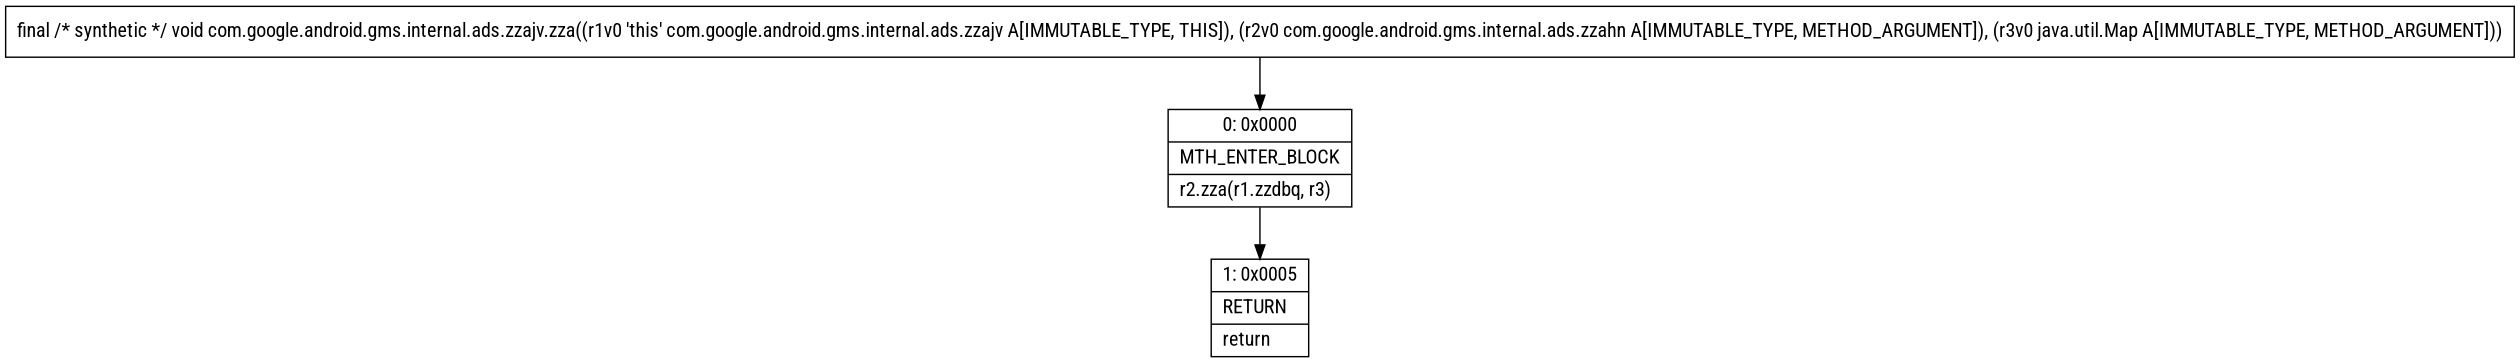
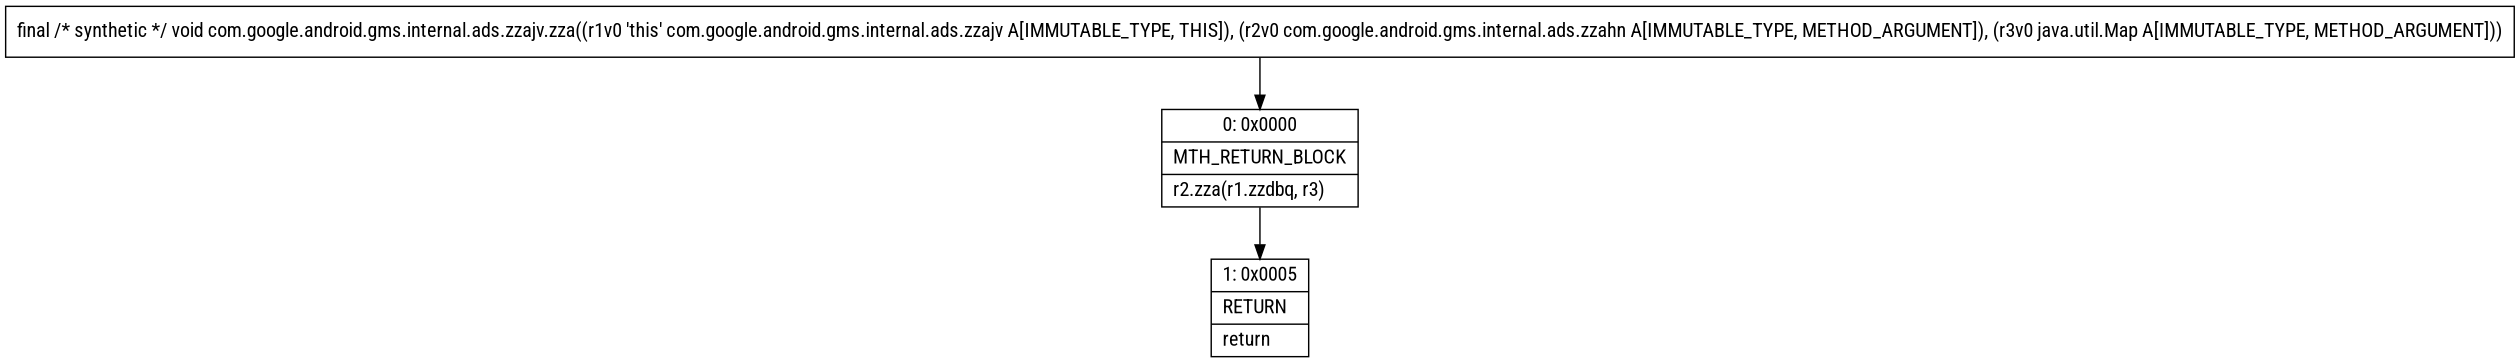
node "0: 0x0000": text "MTH_ENTER_BLOCK" -> "MTH_RETURN_BLOCK"
